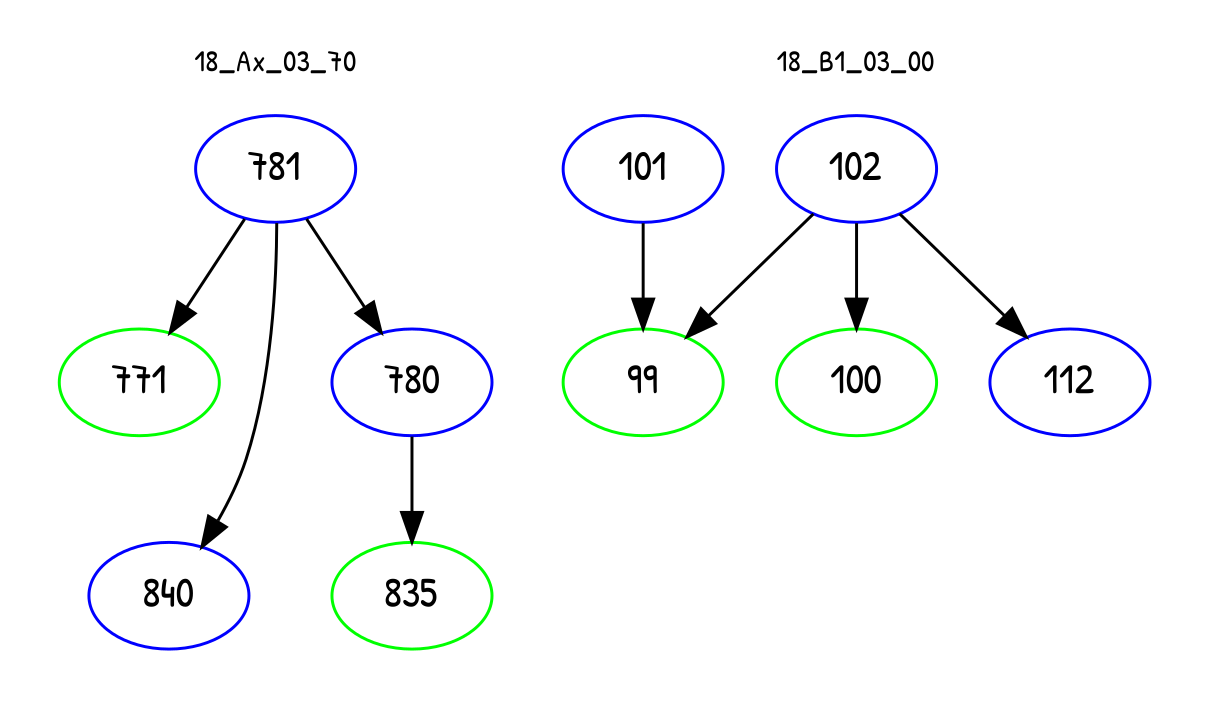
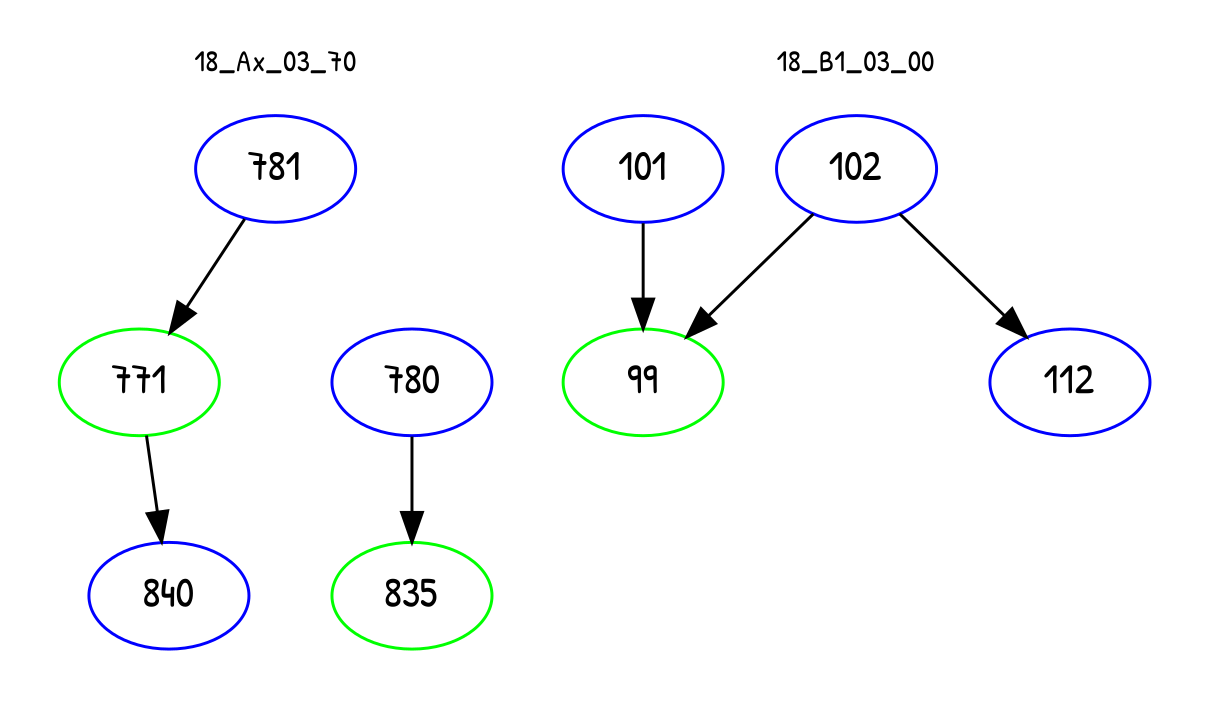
edge "781" -> "780": removed
edge "781" -> "840": now "771" -> "840"
node "100": removed
